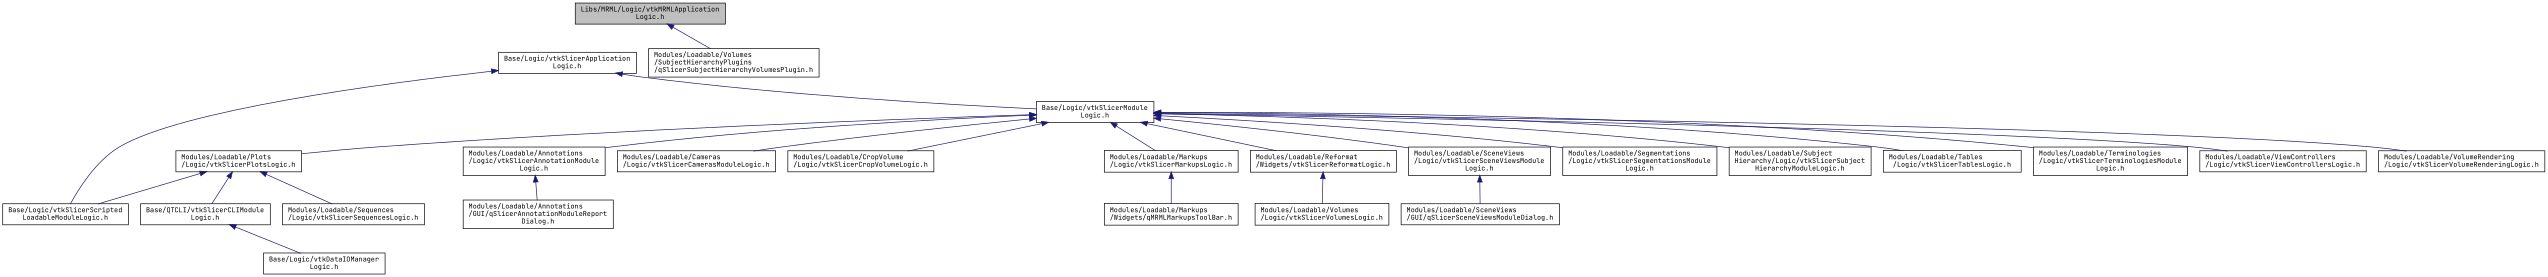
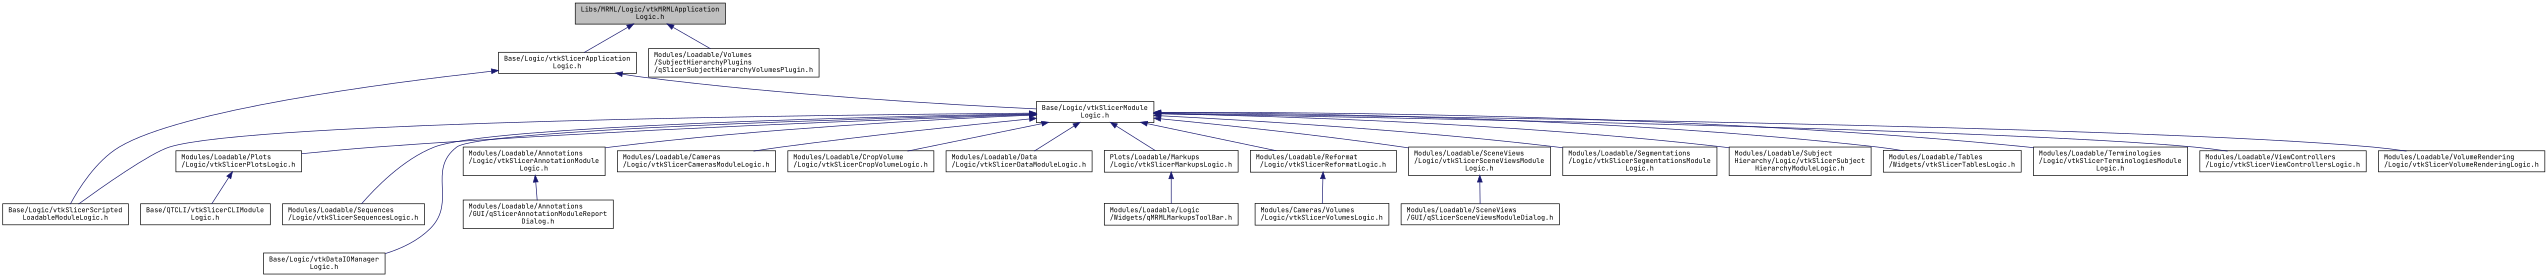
edge "Base/Logic/vtkSlicerApplication Logic.h" -> "Libs/MRML/Logic/vtkMRMLApplication Logic.h": added
node "Modules/Loadable/Data /Logic/vtkSlicerDataModuleLogic.h": added
node "Modules/Loadable/Markups /Logic/vtkSlicerMarkupsLogic.h": label "Modules/Loadable/Markups /Logic/vtkSlicerMarkupsLogic.h" -> "Plots/Loadable/Markups /Logic/vtkSlicerMarkupsLogic.h"
node "Modules/Loadable/Reformat /Widgets/vtkSlicerReformatLogic.h": label "Modules/Loadable/Reformat /Widgets/vtkSlicerReformatLogic.h" -> "Modules/Loadable/Reformat /Logic/vtkSlicerReformatLogic.h"
node "Modules/Loadable/Tables /Logic/vtkSlicerTablesLogic.h": label "Modules/Loadable/Tables /Logic/vtkSlicerTablesLogic.h" -> "Modules/Loadable/Tables /Widgets/vtkSlicerTablesLogic.h"
edge "Base/Logic/vtkSlicerScripted LoadableModuleLogic.h" -> "Modules/Loadable/Plots /Logic/vtkSlicerPlotsLogic.h": now "Base/Logic/vtkSlicerScripted LoadableModuleLogic.h" -> "Base/Logic/vtkSlicerModule Logic.h"
edge "Modules/Loadable/Sequences /Logic/vtkSlicerSequencesLogic.h" -> "Modules/Loadable/Plots /Logic/vtkSlicerPlotsLogic.h": now "Modules/Loadable/Sequences /Logic/vtkSlicerSequencesLogic.h" -> "Base/Logic/vtkSlicerModule Logic.h"
node "Modules/Loadable/Markups /Widgets/qMRMLMarkupsToolBar.h": label "Modules/Loadable/Markups /Widgets/qMRMLMarkupsToolBar.h" -> "Modules/Loadable/Logic /Widgets/qMRMLMarkupsToolBar.h"
node "Modules/Loadable/Volumes /Logic/vtkSlicerVolumesLogic.h": label "Modules/Loadable/Volumes /Logic/vtkSlicerVolumesLogic.h" -> "Modules/Cameras/Volumes /Logic/vtkSlicerVolumesLogic.h"
edge "Base/Logic/vtkDataIOManager Logic.h" -> "Base/QTCLI/vtkSlicerCLIModule Logic.h": now "Base/Logic/vtkDataIOManager Logic.h" -> "Base/Logic/vtkSlicerModule Logic.h"
